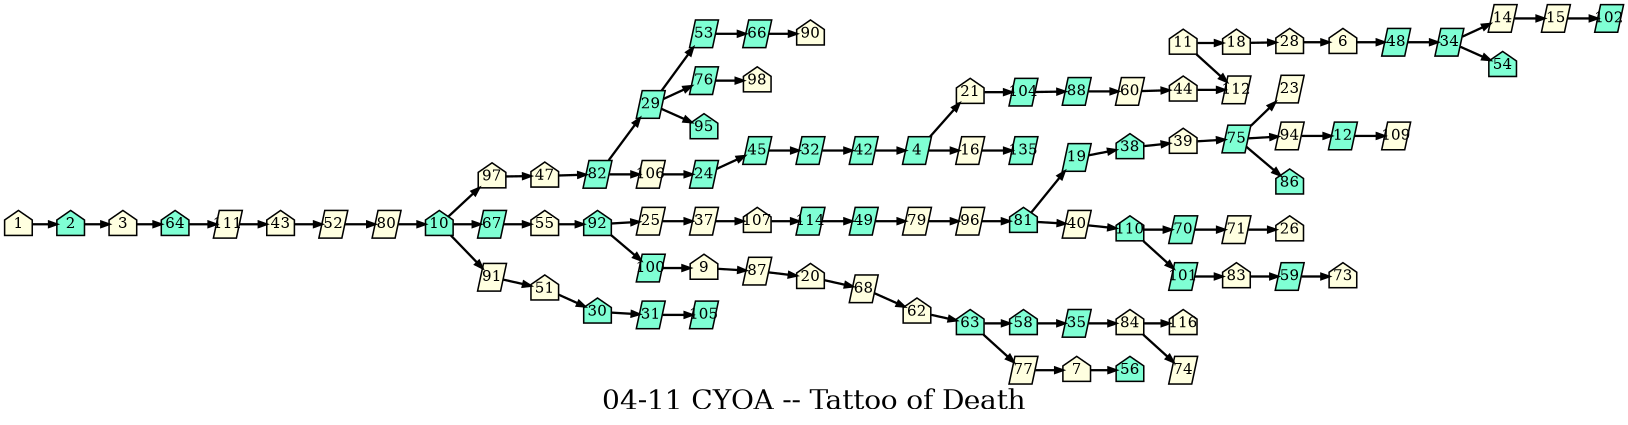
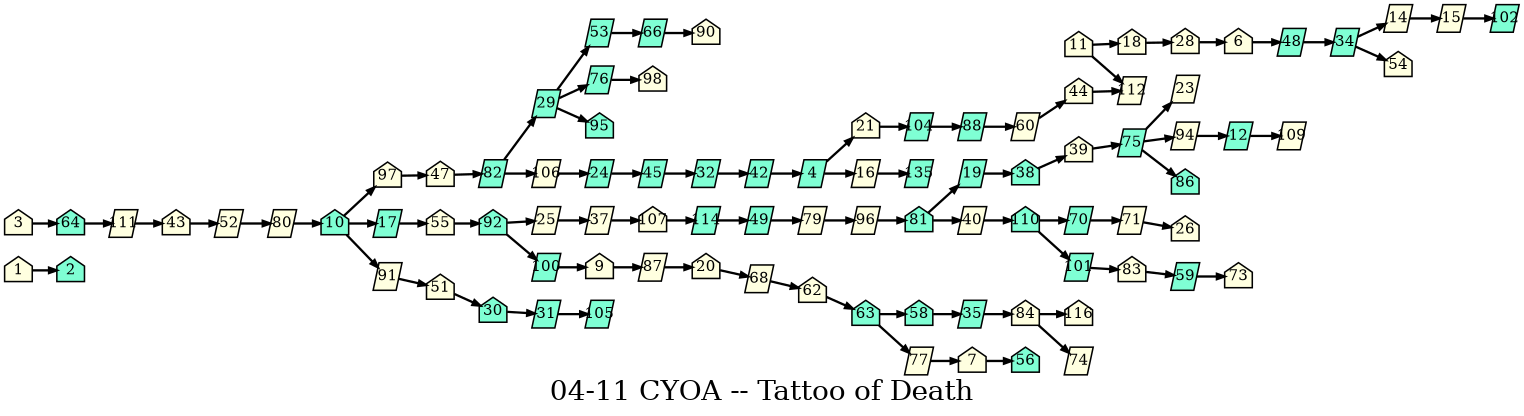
node "54": fillcolor aquamarine -> lightyellow
edge "2" -> "3": removed
node "67": label "67" -> "17"
